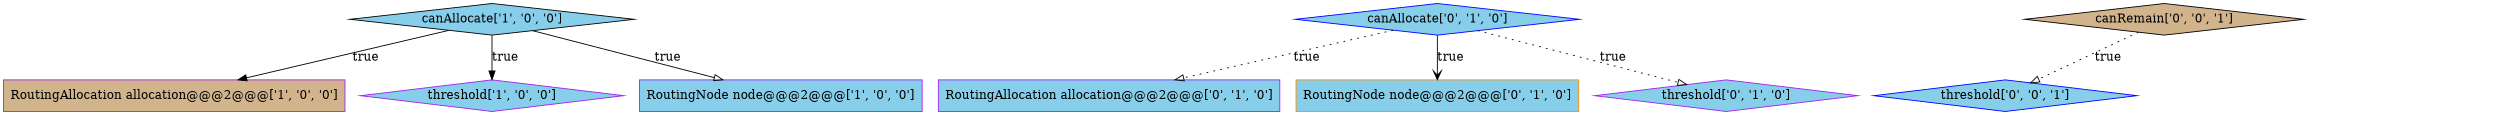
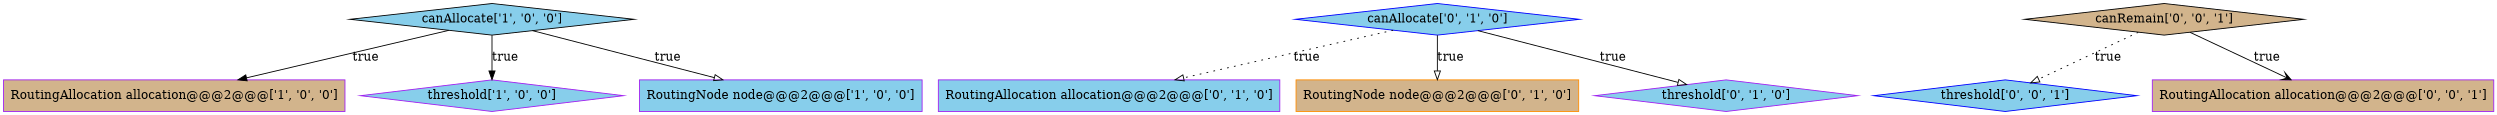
edge "canAllocate['0', '1', '0']" -> "RoutingNode node@@@2@@@['0', '1', '0']": arrowhead vee -> onormal
edge "canAllocate['0', '1', '0']" -> "threshold['0', '1', '0']": style dotted -> solid
node "RoutingNode node@@@2@@@['0', '1', '0']": fillcolor skyblue -> tan
node "RoutingAllocation allocation@@@2@@@['0', '0', '1']": added
